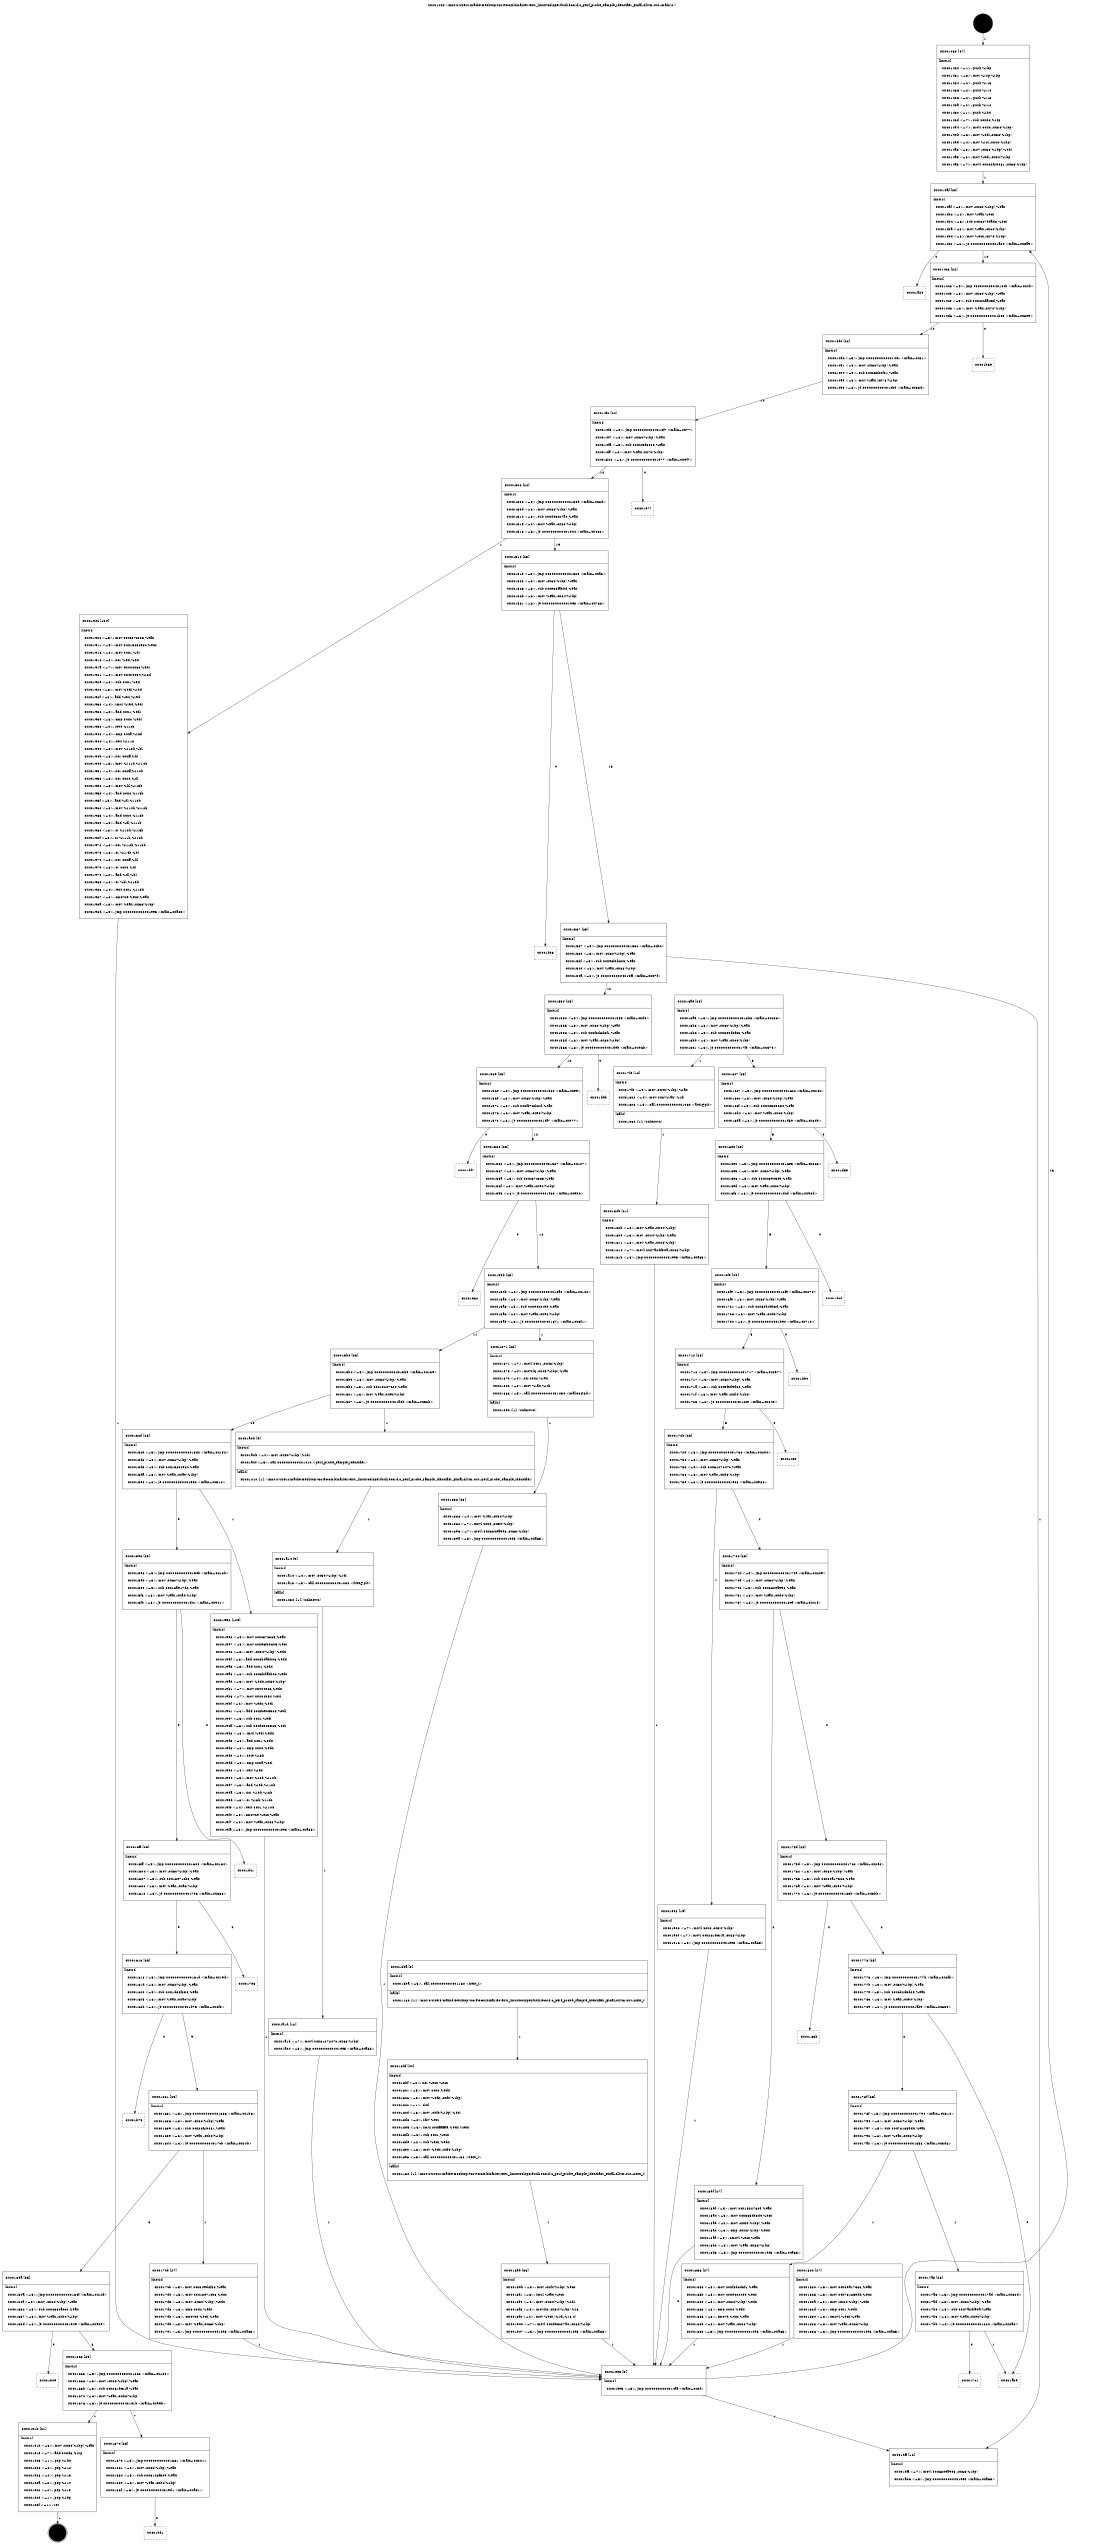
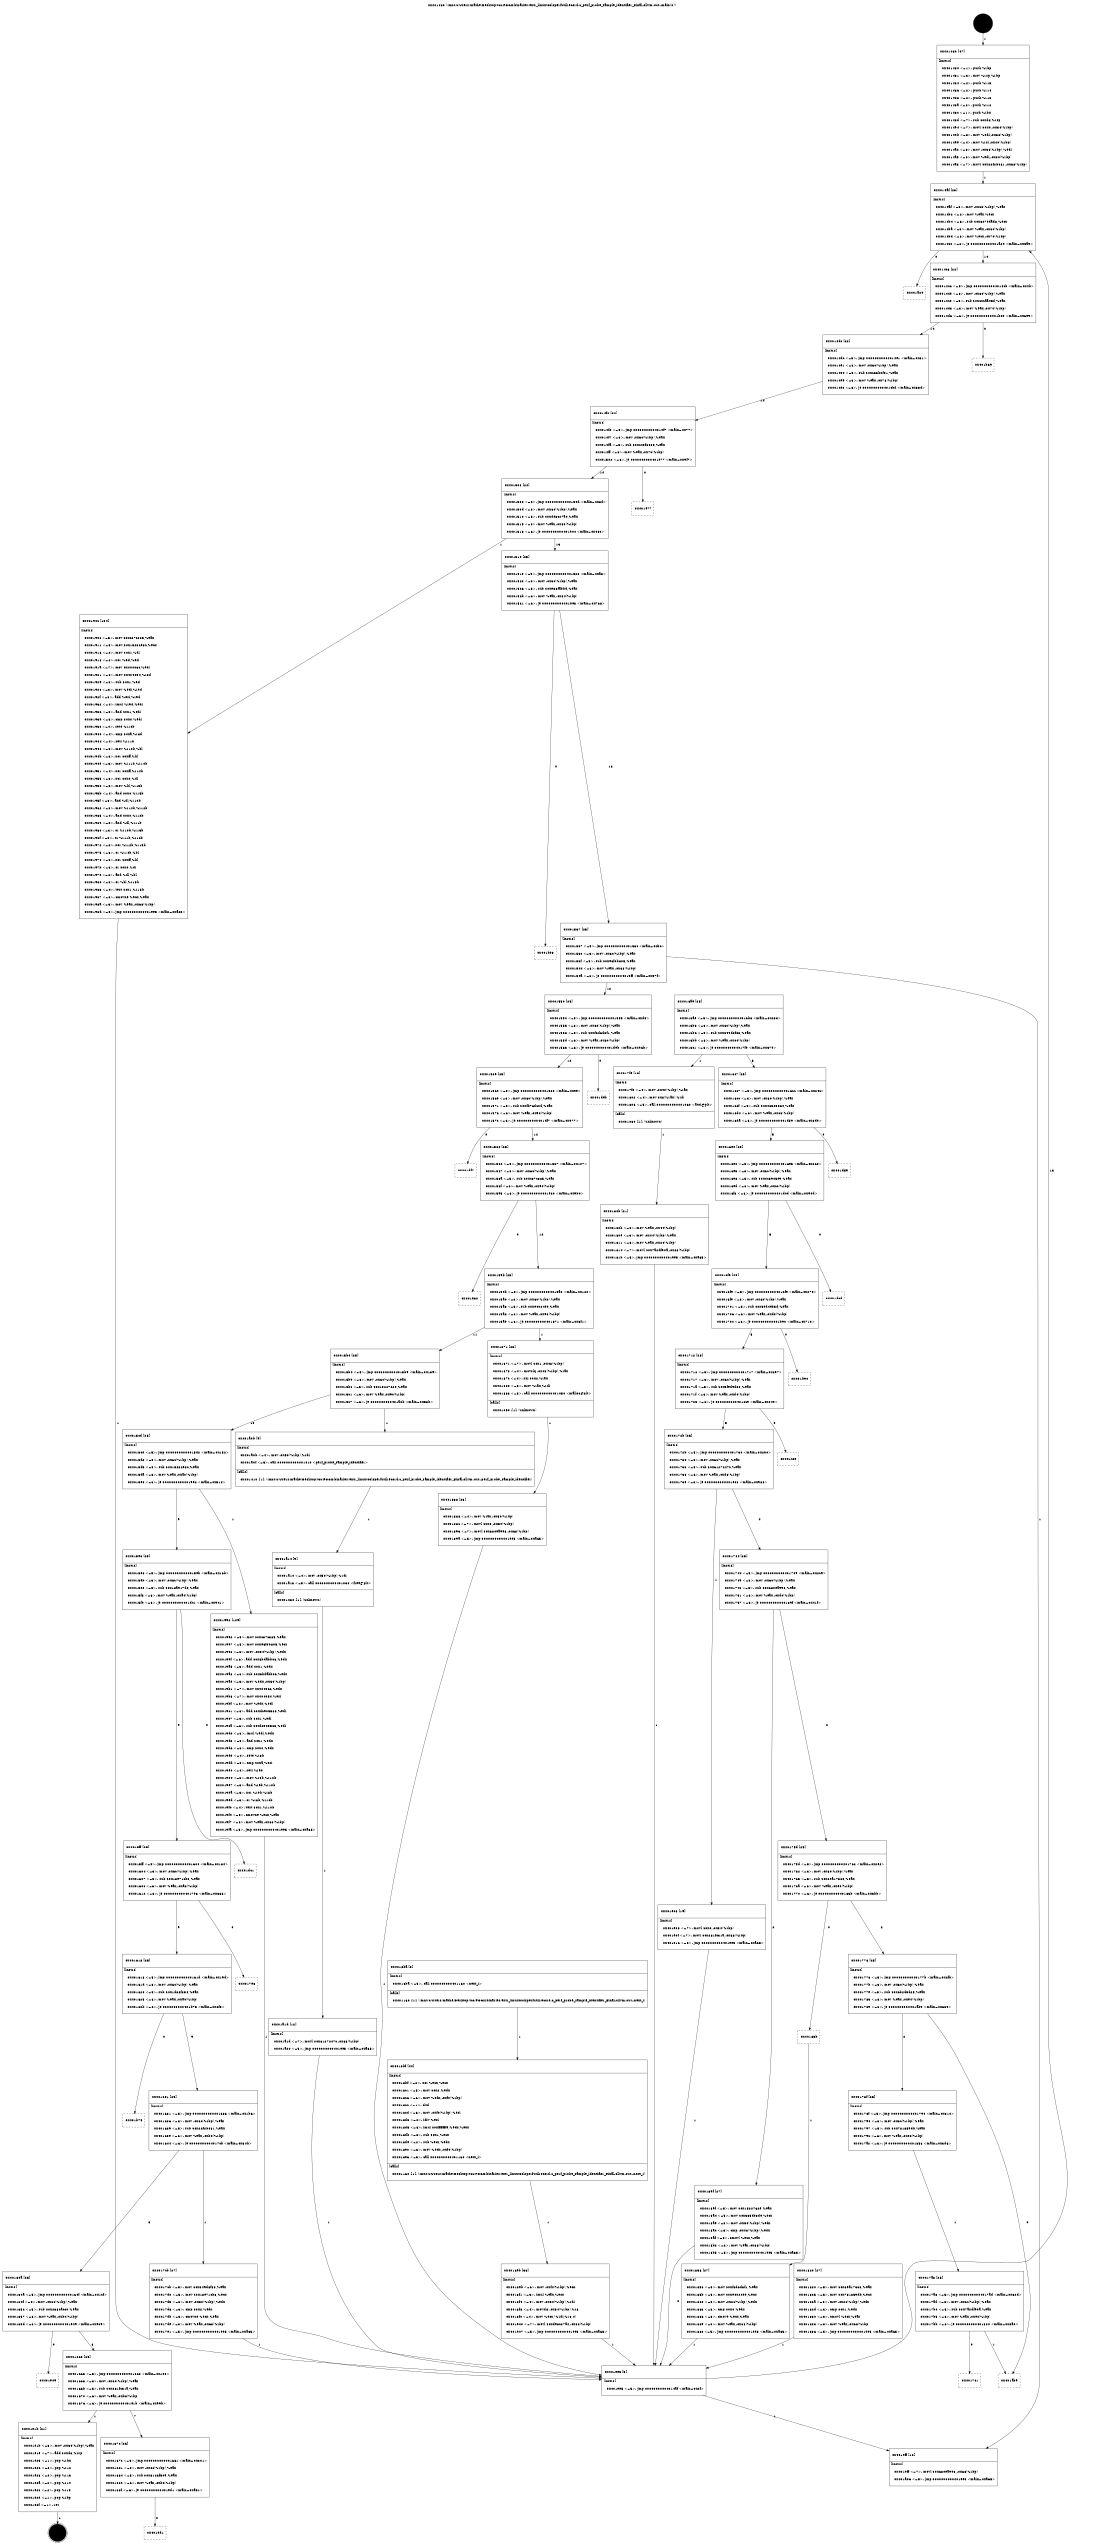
edge "0x40178f [25]" -> "0x401856 [27]": now "0x40183b" -> "0x401856 [27]"
